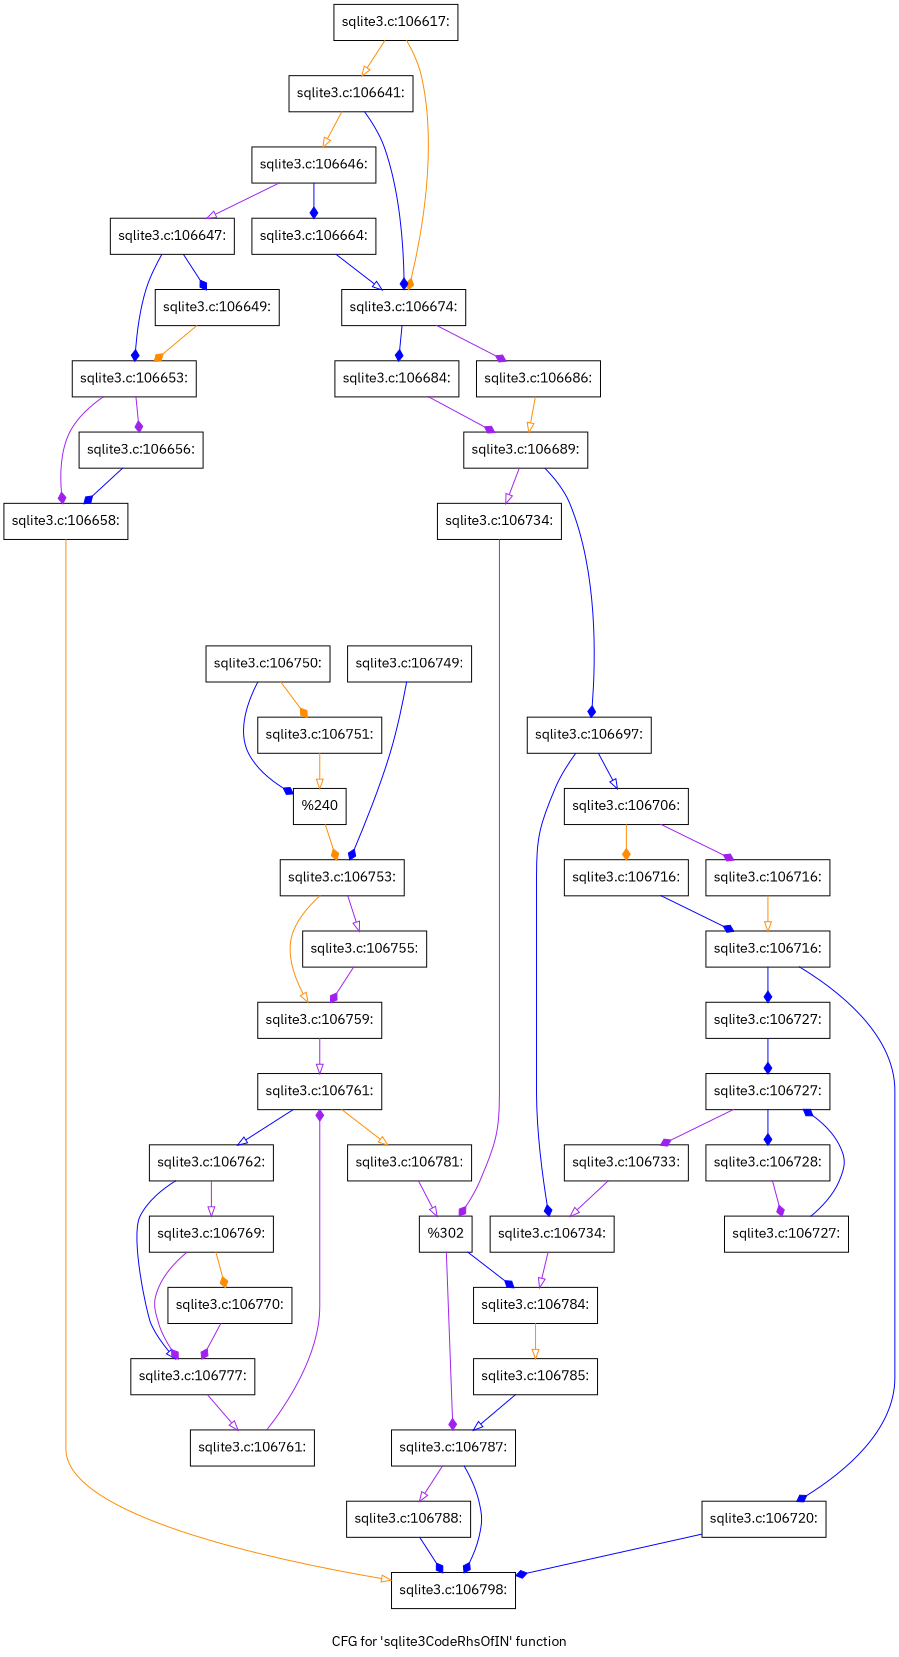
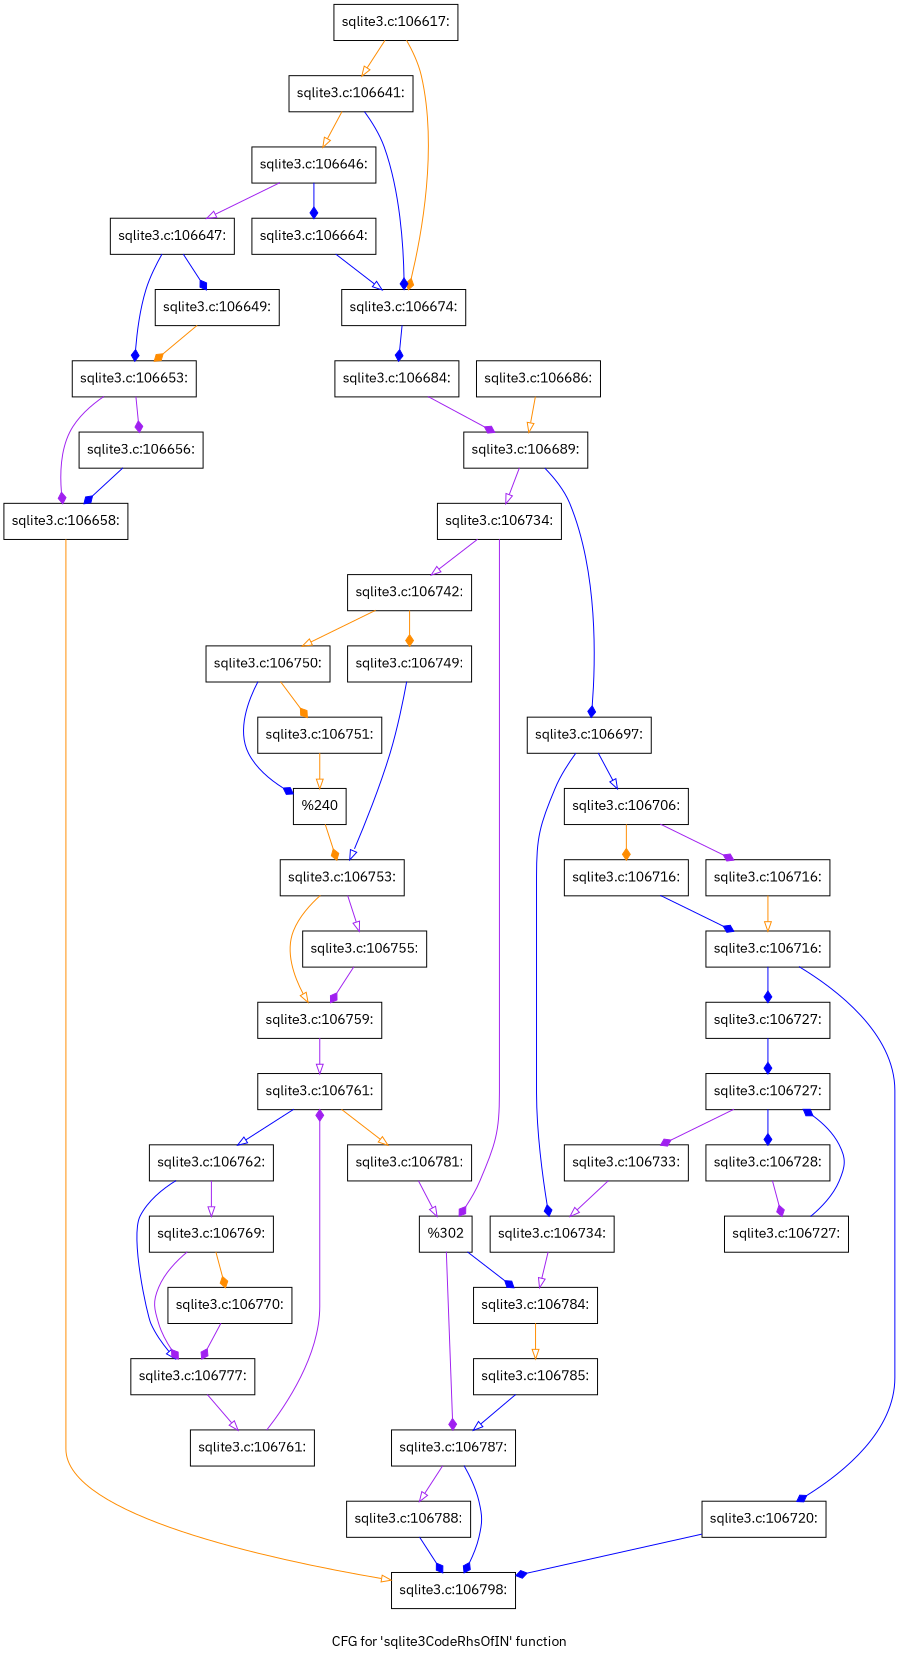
edge "sqlite3.c:106674:" -> "sqlite3.c:106686:": removed
node "sqlite3.c:106742:": added
edge "sqlite3.c:106749:" -> "sqlite3.c:106753:": arrowhead diamond -> onormal
